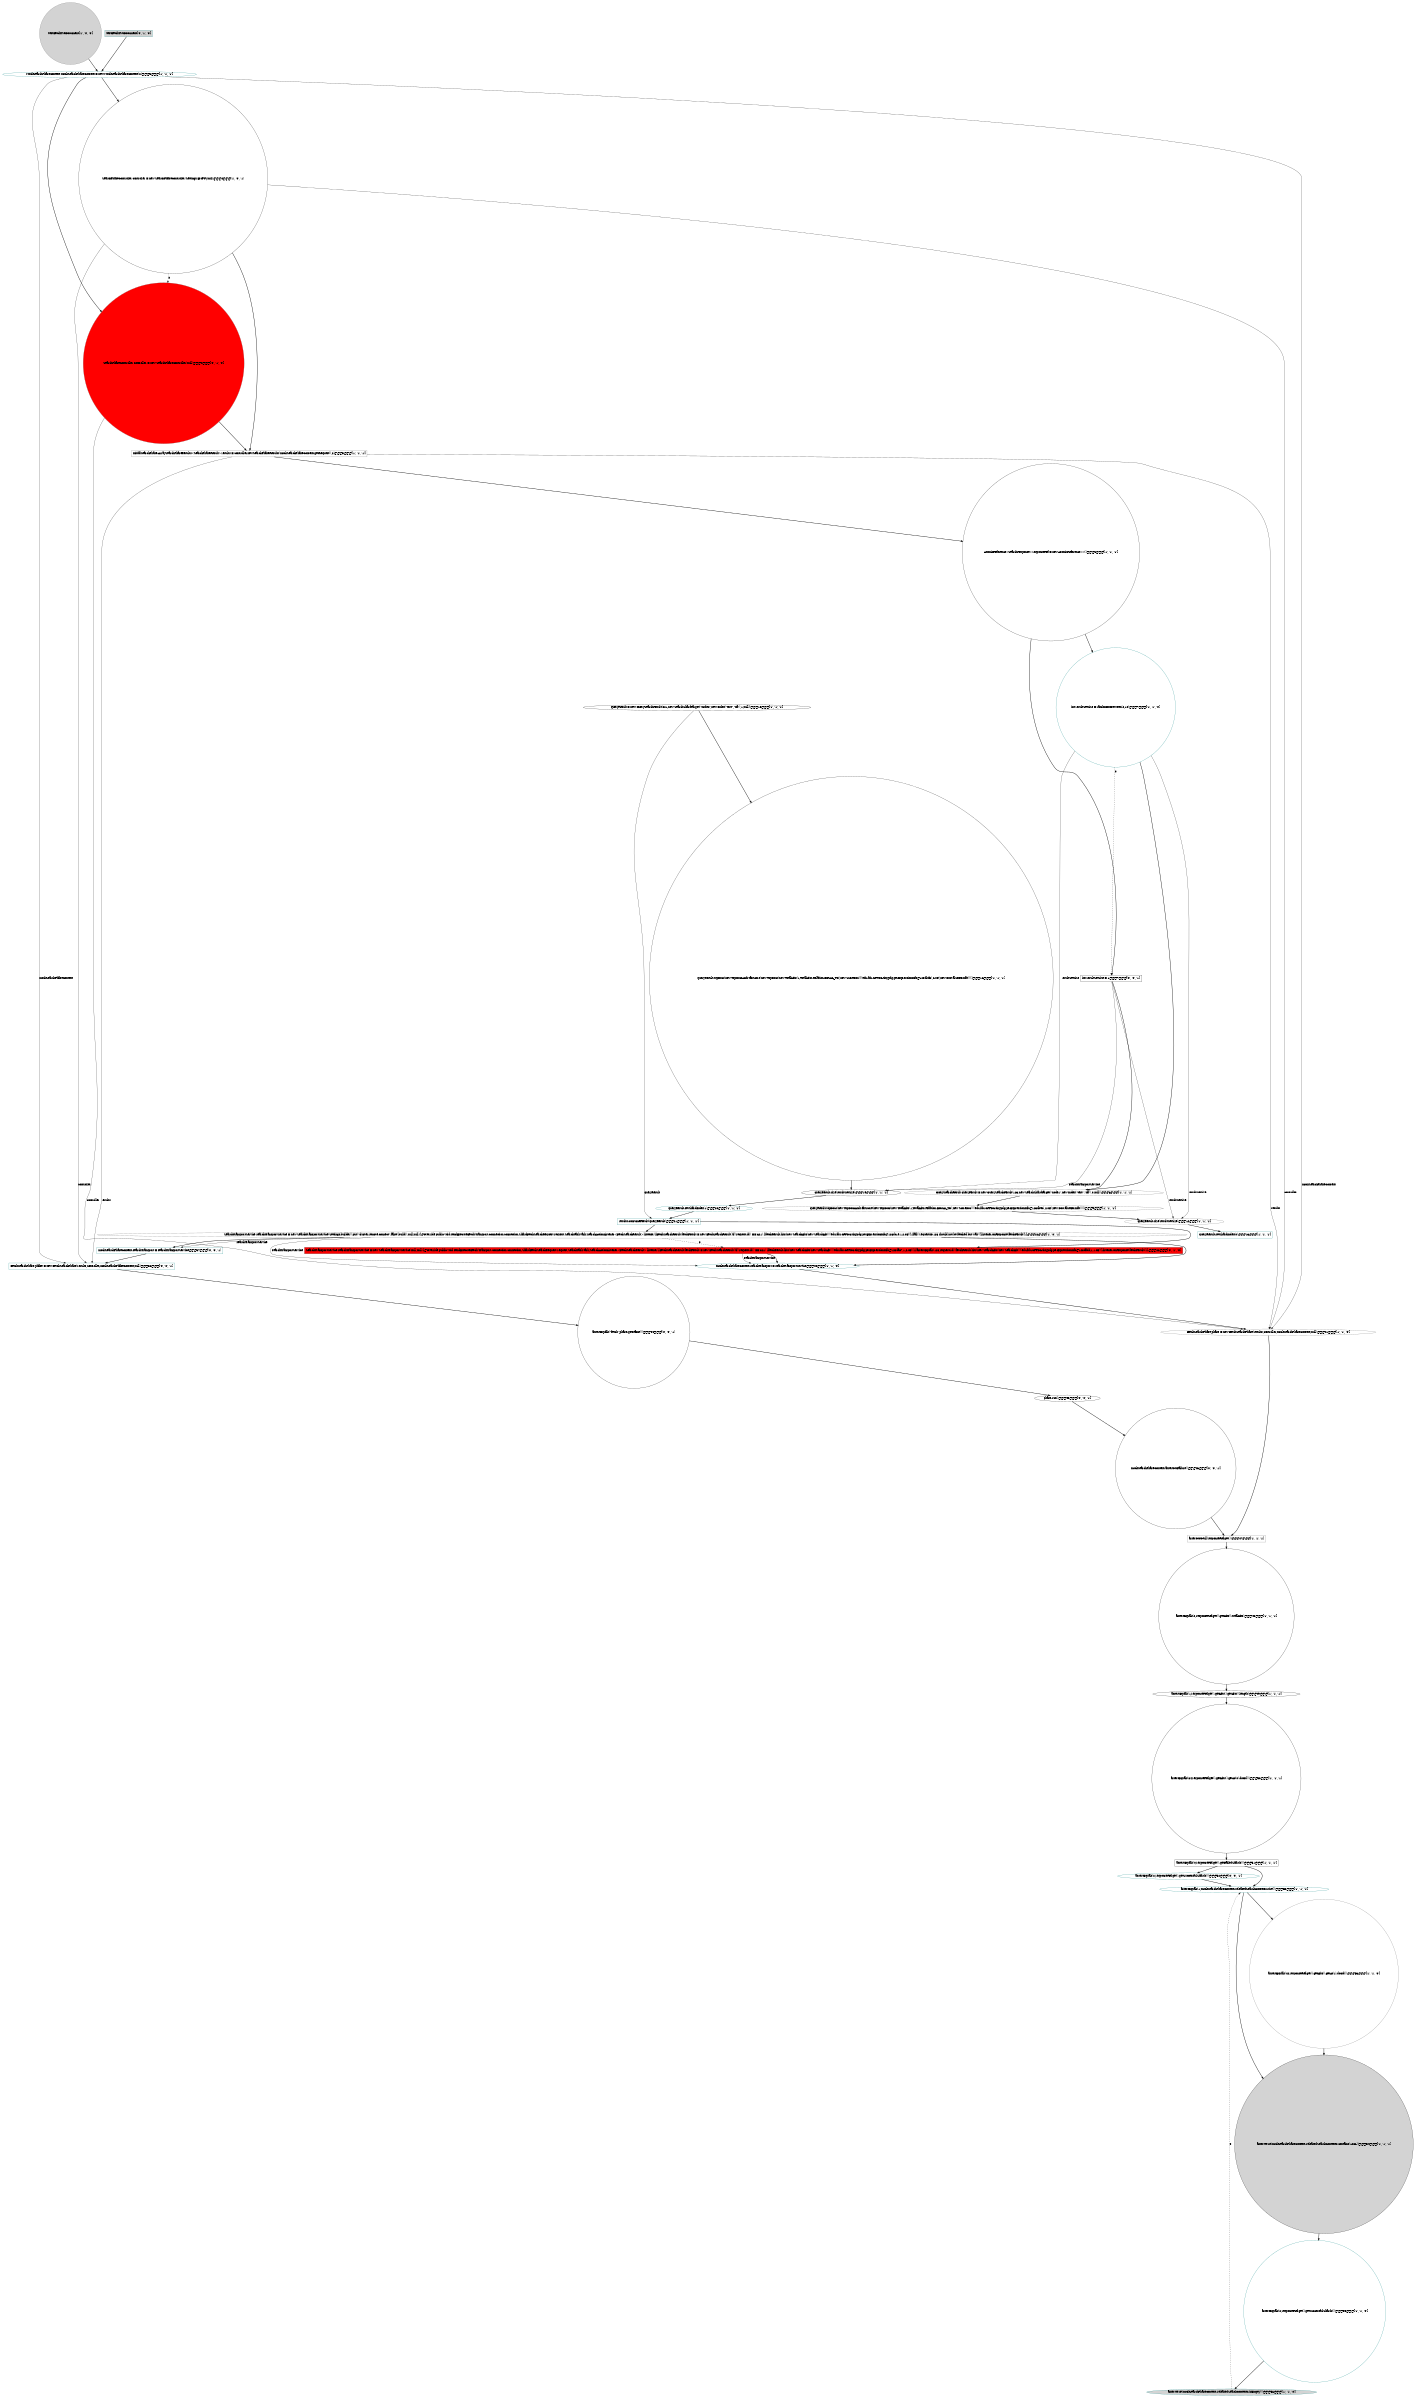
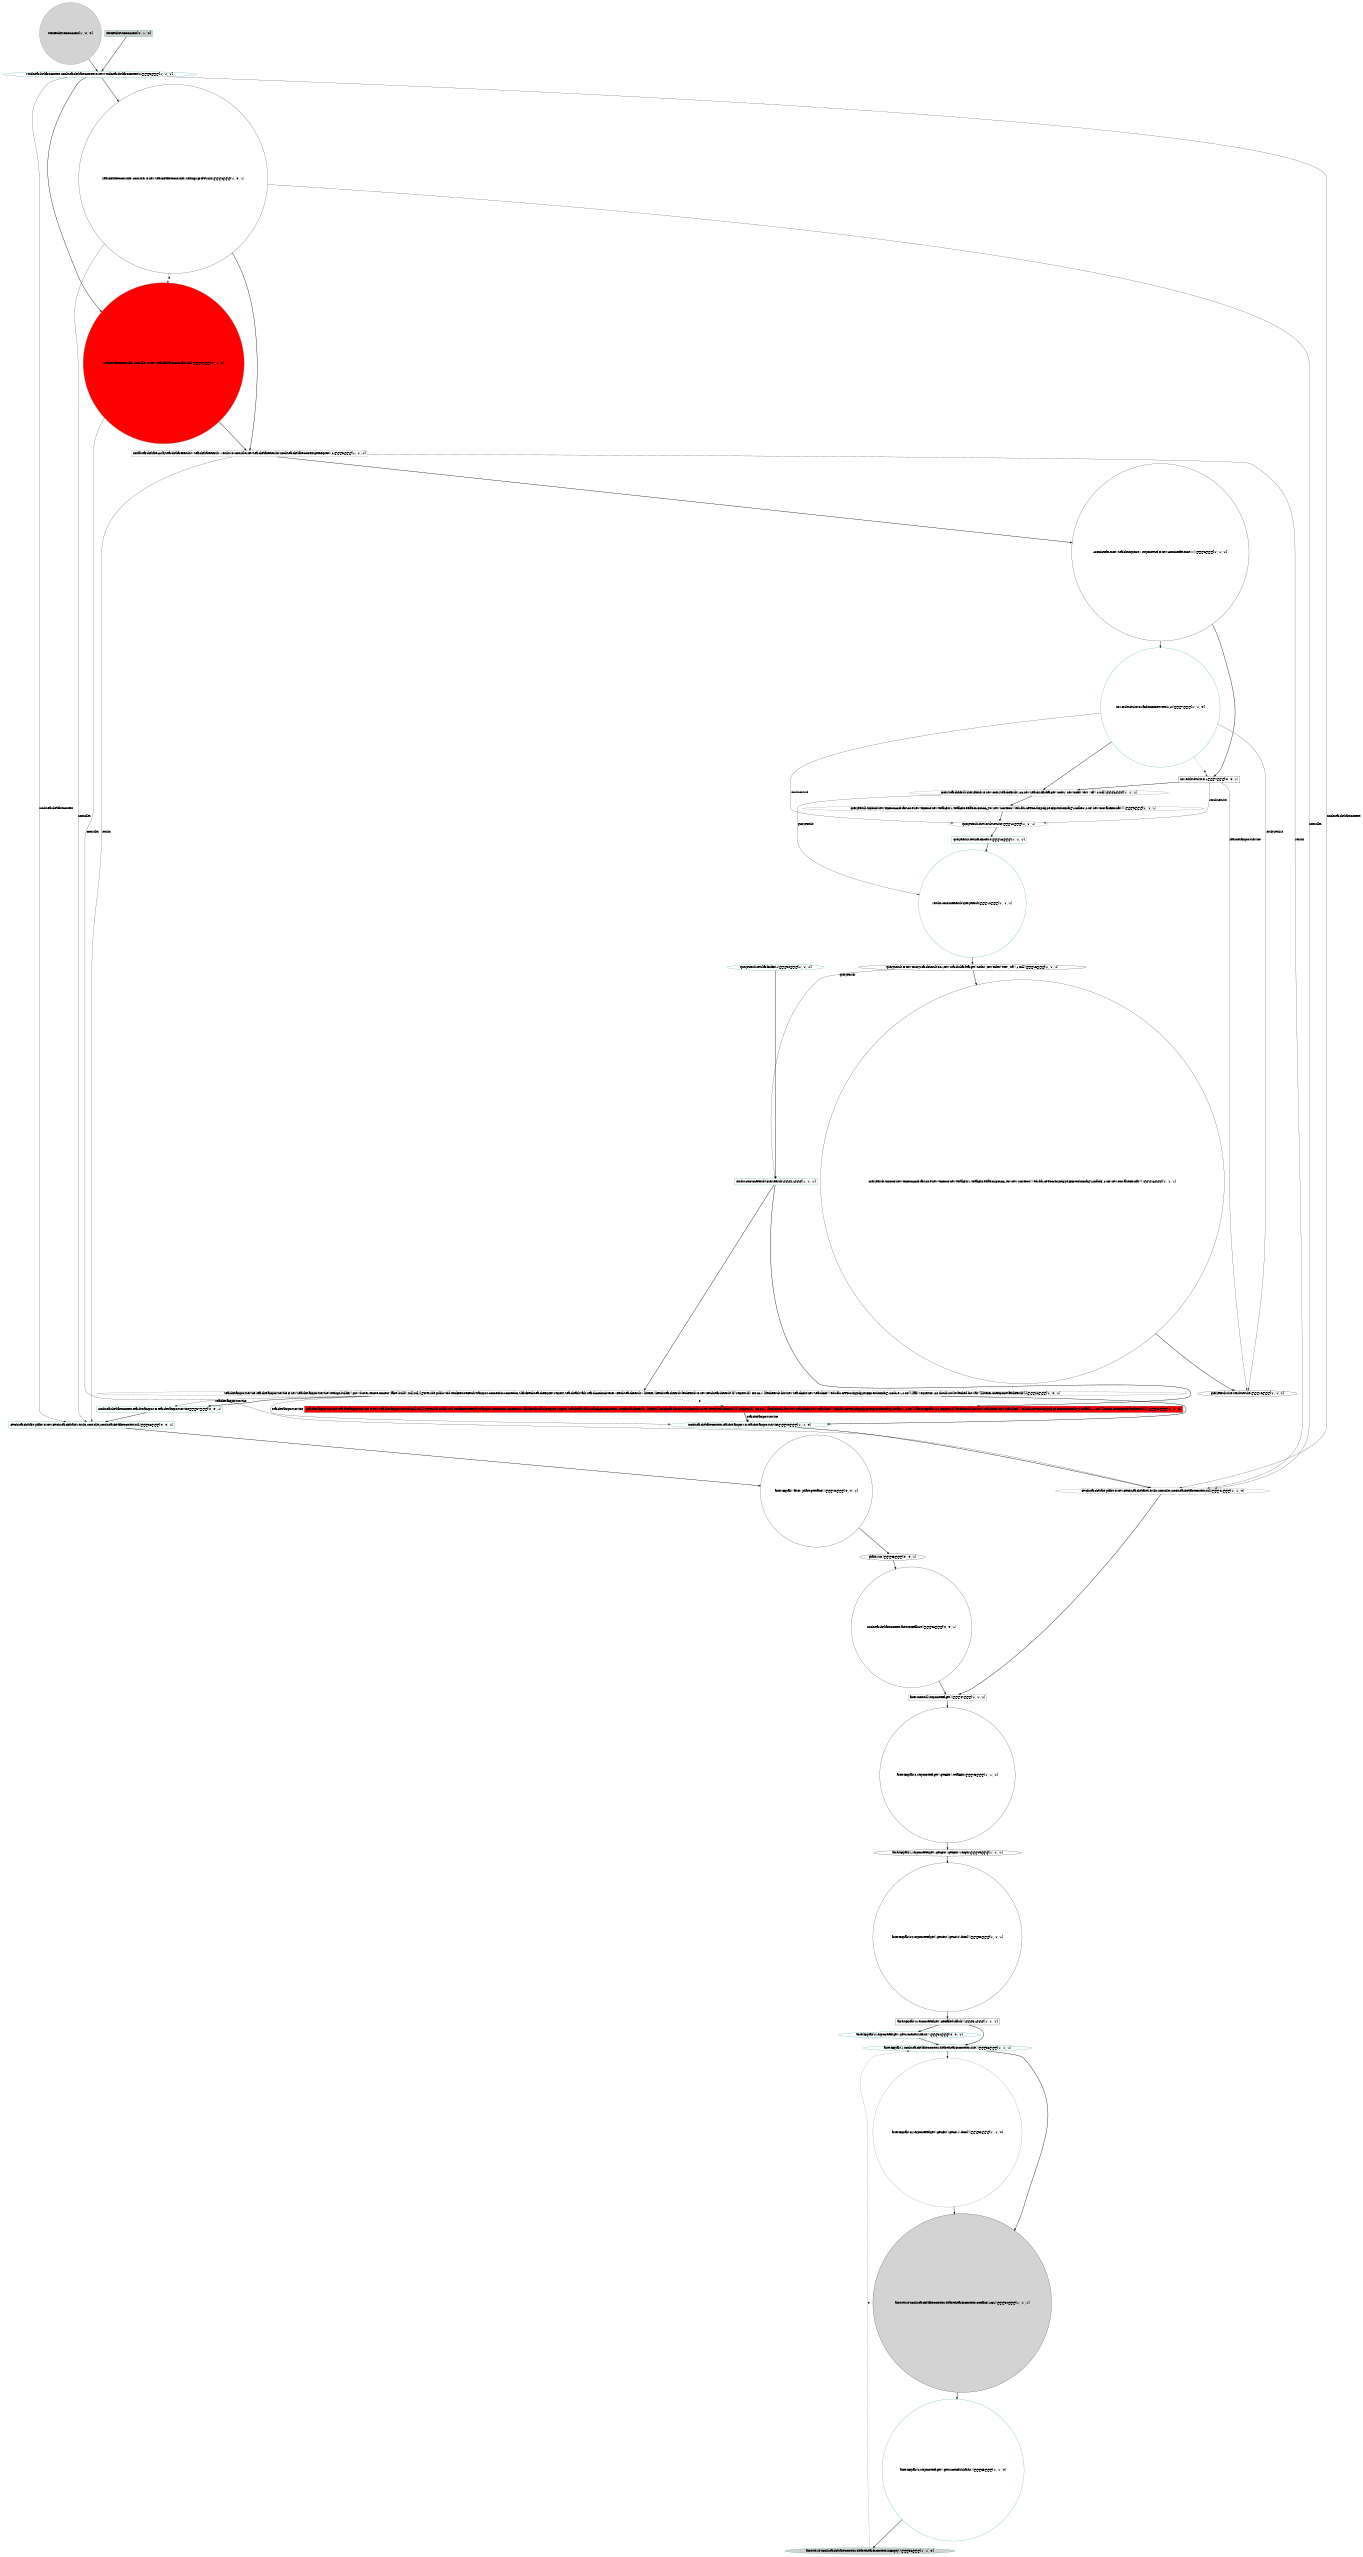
node "results.consumeResult(queryResult)@@@14@@@['1', '1', '1']": added
edge "queryResult.size(resultSetSize)@@@19@@@['1', '1', '1']" -> "queryResult.setShardIndex(1)@@@20@@@['1', '1', '1']": removed
